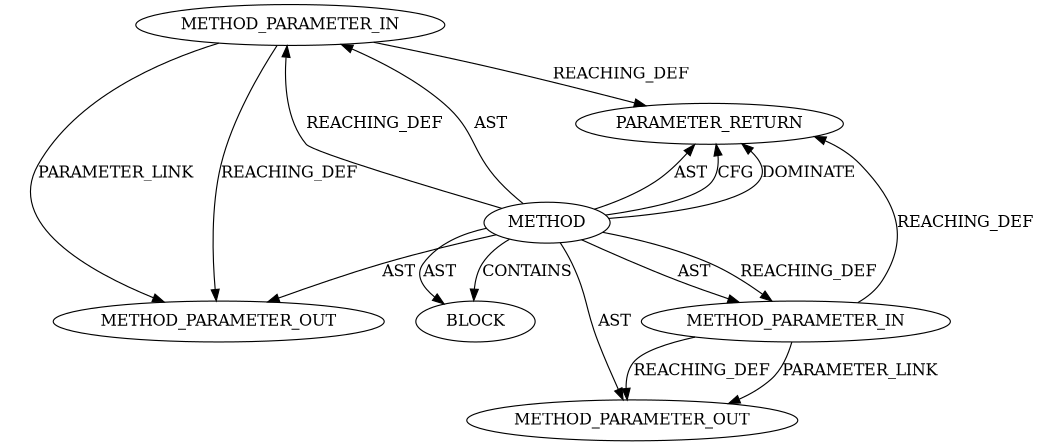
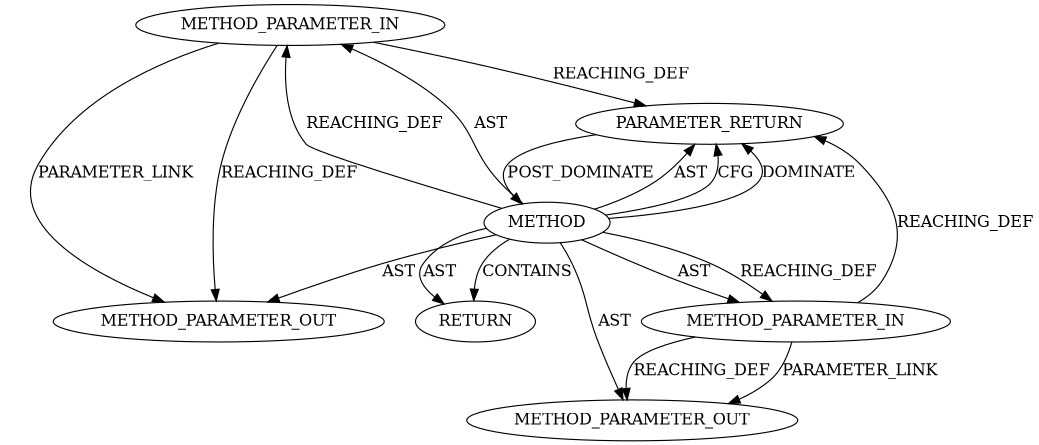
edge "PARAMETER_RETURN" -> "METHOD": added, label "POST_DOMINATE"
node "BLOCK": label "BLOCK" -> "RETURN"
